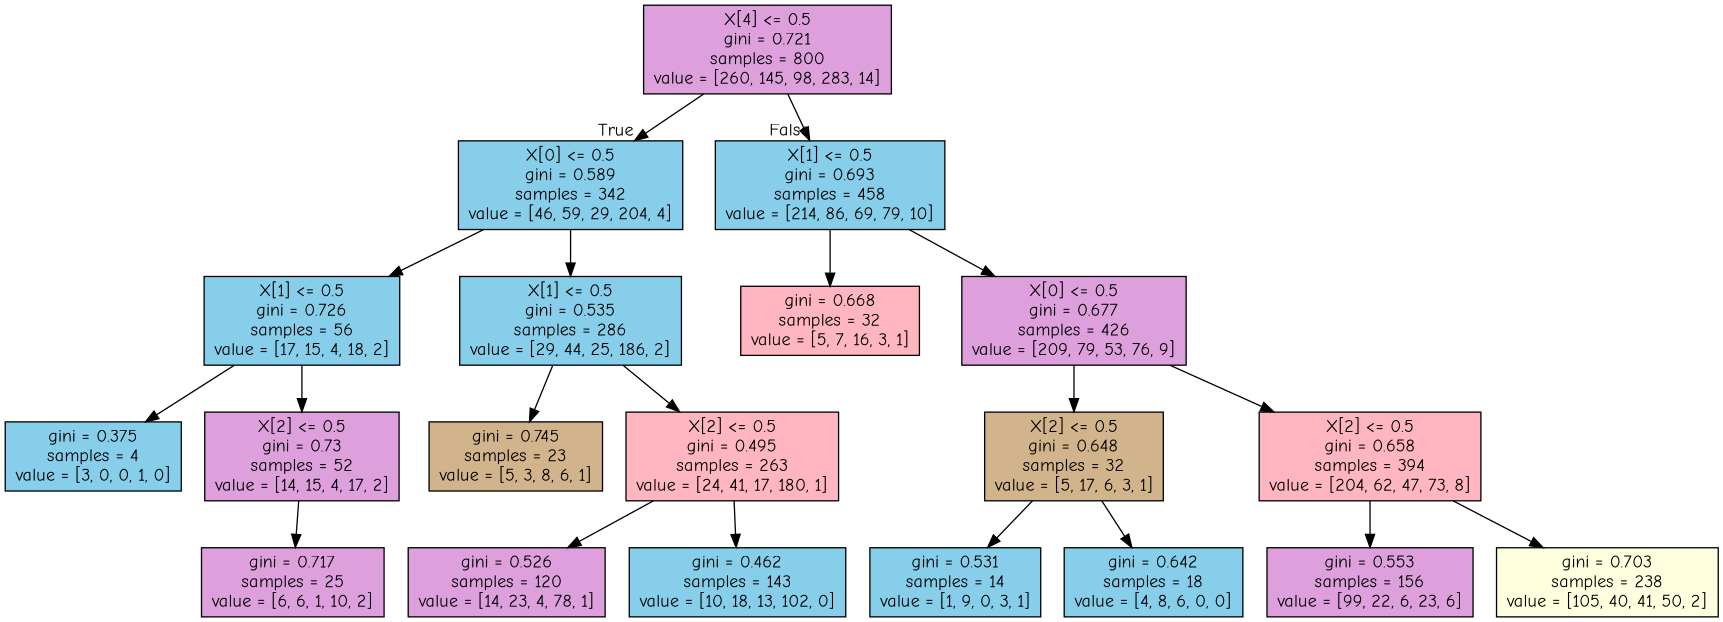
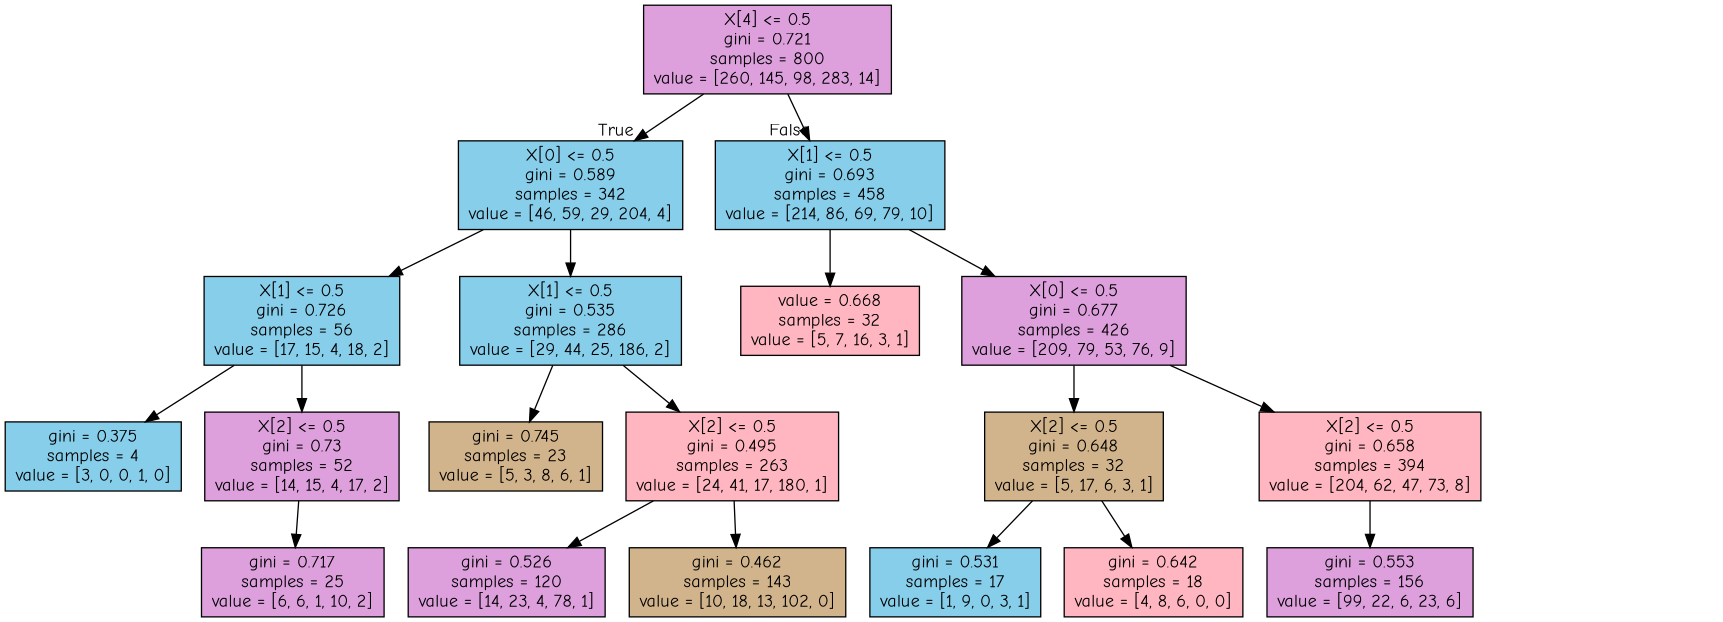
node "gini = 0.668 samples = 32 value = [5, 7, 16, 3, 1]": label "gini = 0.668 samples = 32 value = [5, 7, 16, 3, 1]" -> "value = 0.668 samples = 32 value = [5, 7, 16, 3, 1]"
node "gini = 0.462 samples = 143 value = [10, 18, 13, 102, 0]": fillcolor skyblue -> tan
node "gini = 0.531 samples = 14 value = [1, 9, 0, 3, 1]": label "gini = 0.531 samples = 14 value = [1, 9, 0, 3, 1]" -> "gini = 0.531 samples = 17 value = [1, 9, 0, 3, 1]"
node "gini = 0.642 samples = 18 value = [4, 8, 6, 0, 0]": fillcolor skyblue -> lightpink
node "gini = 0.703 samples = 238 value = [105, 40, 41, 50, 2]": removed
